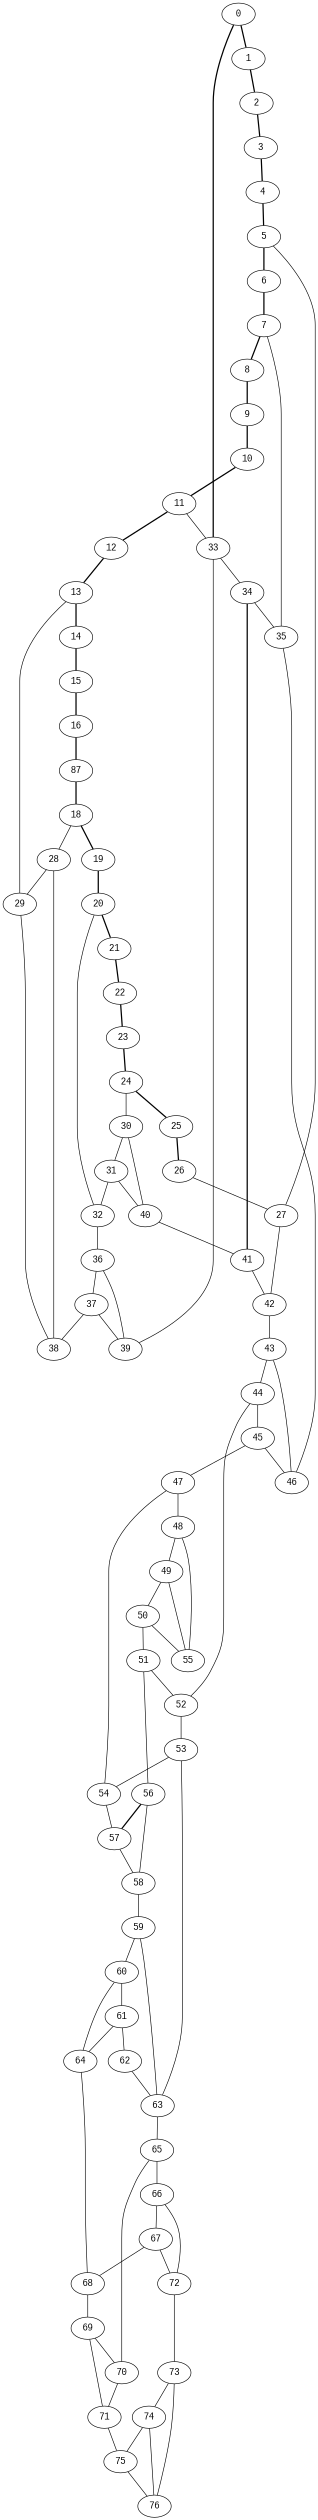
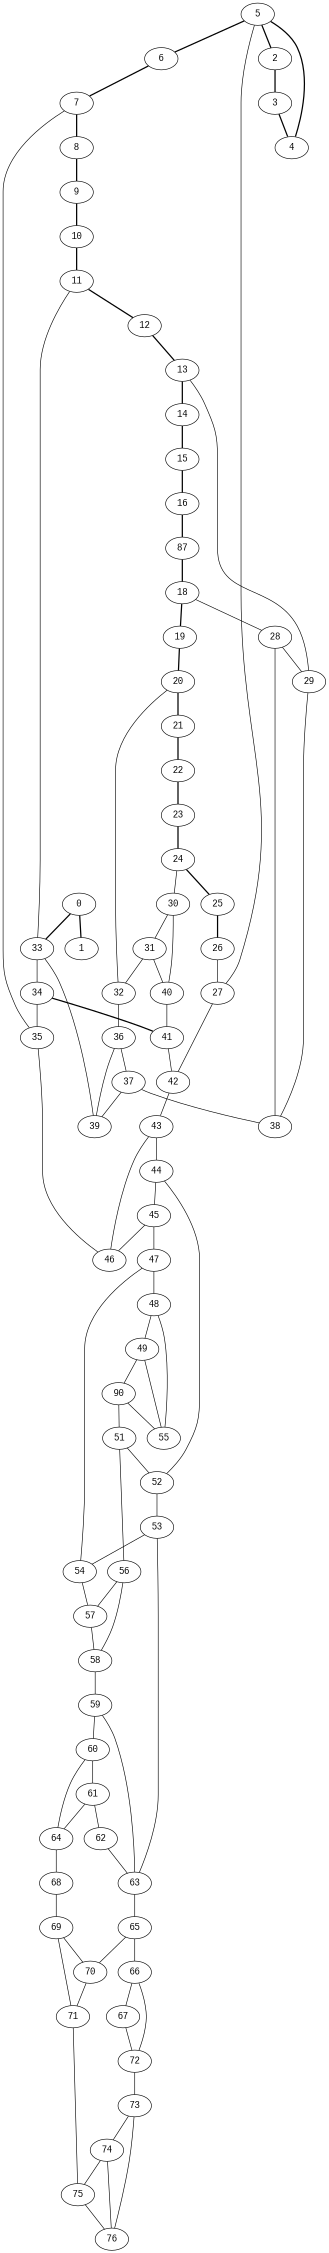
edge "1" -- "2": now "5" -- "2"
node "50": label "50" -> "90"
edge "56" -- "57": style bold -> solid
edge "67" -- "68": removed
